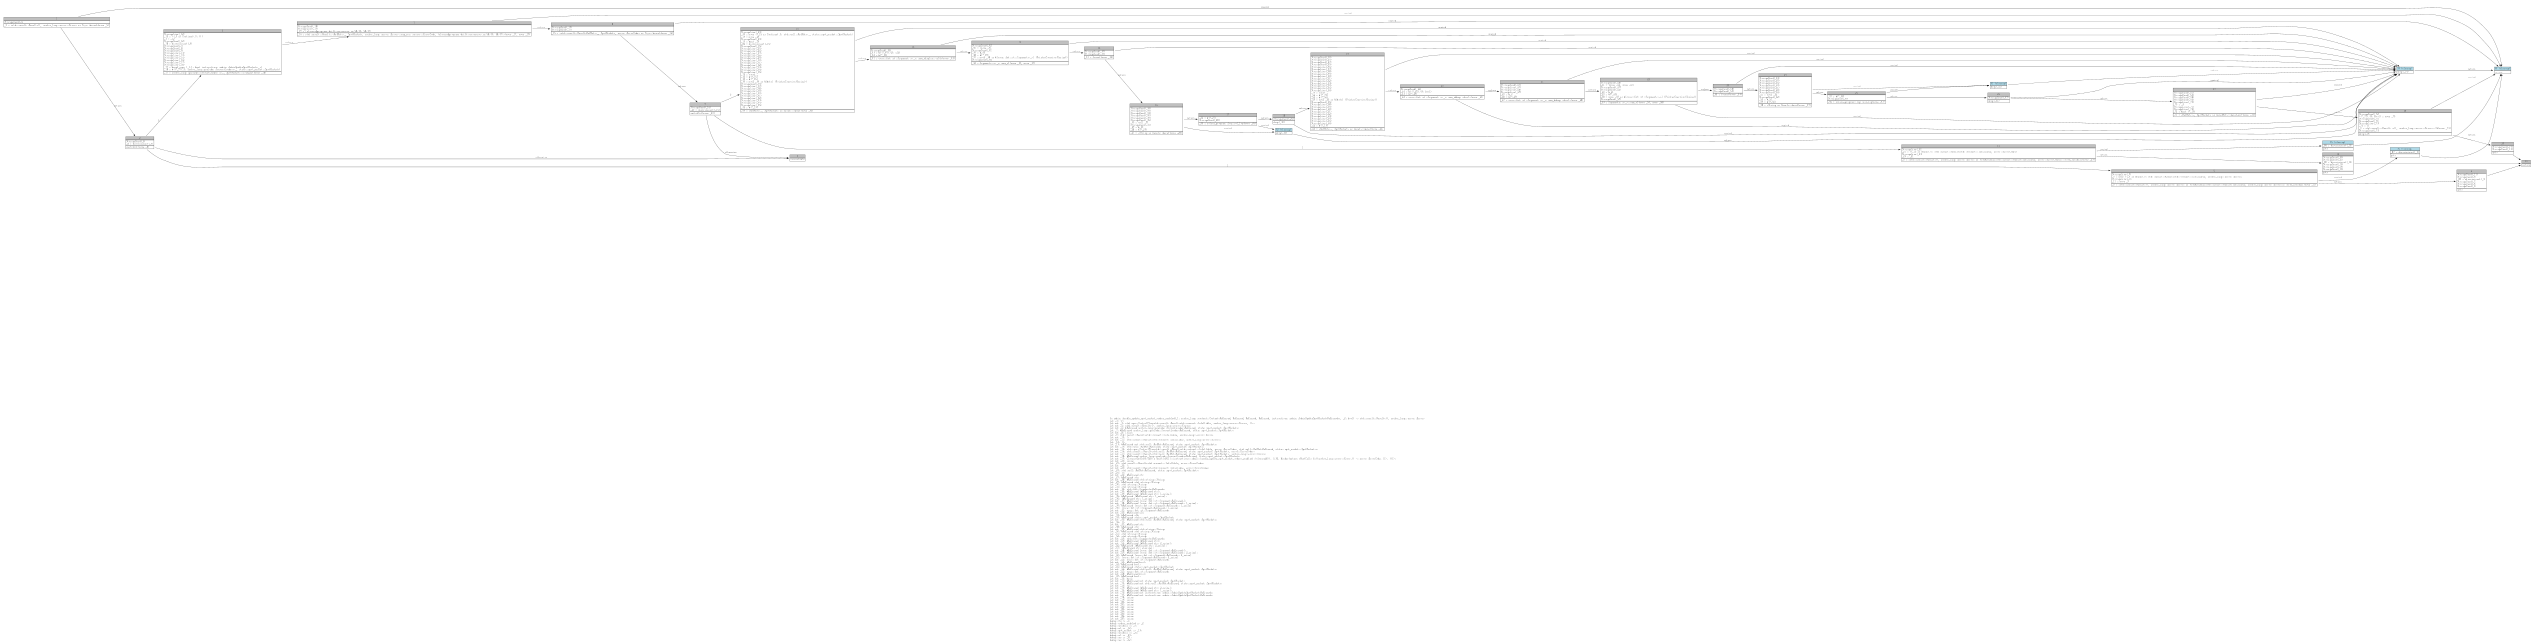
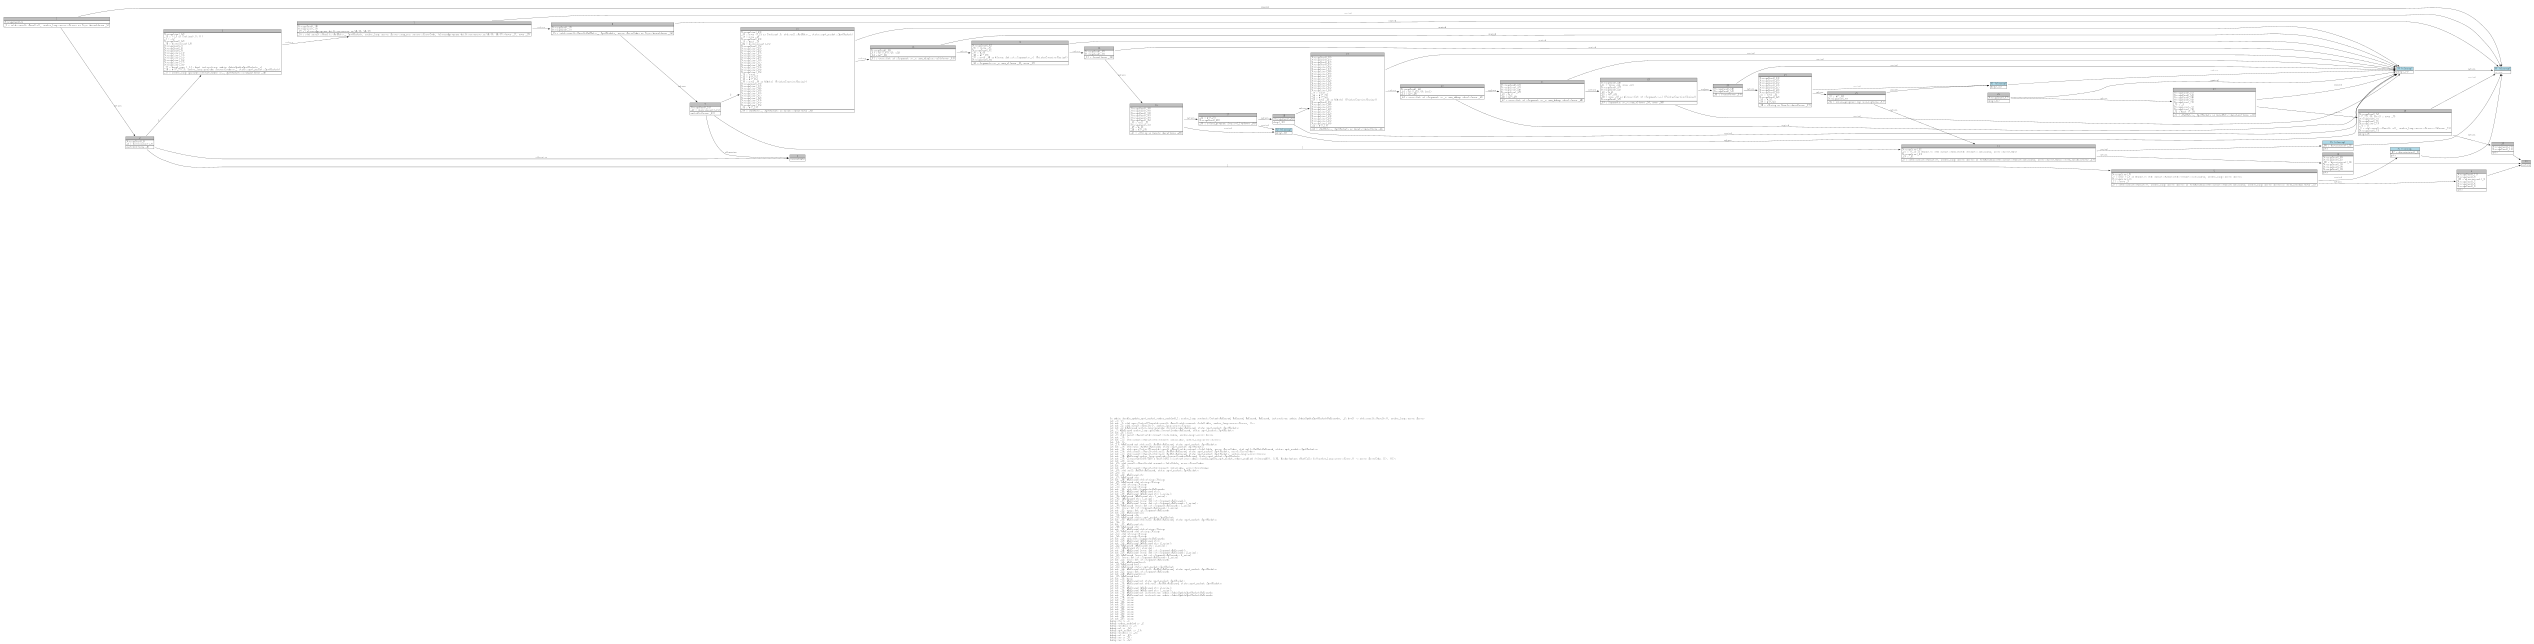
edge "25" -> "26": now "25" -> "11"
